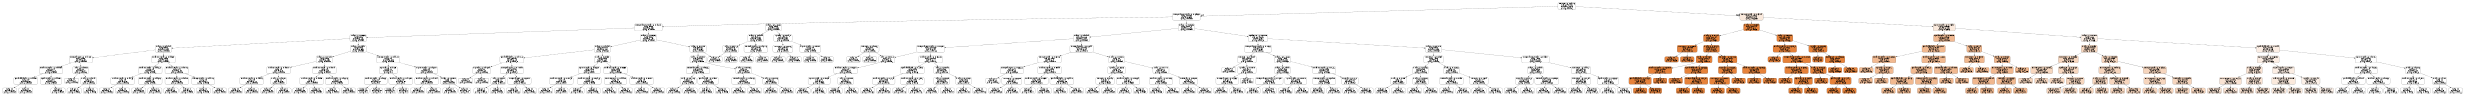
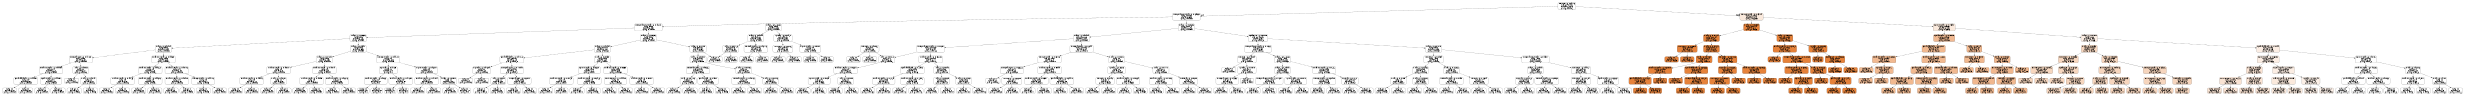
node "mae = 0.0 samples = 8 value = -0.99989": added
node "mae = 0.0 samples = 28 value = -0.99999": label "mae = 0.0 samples = 28 value = -0.99999" -> "stores = 0.0 samples = 28 value = -0.99999"
node "mae = 0.0 samples = 1 value = -0.34239": removed
